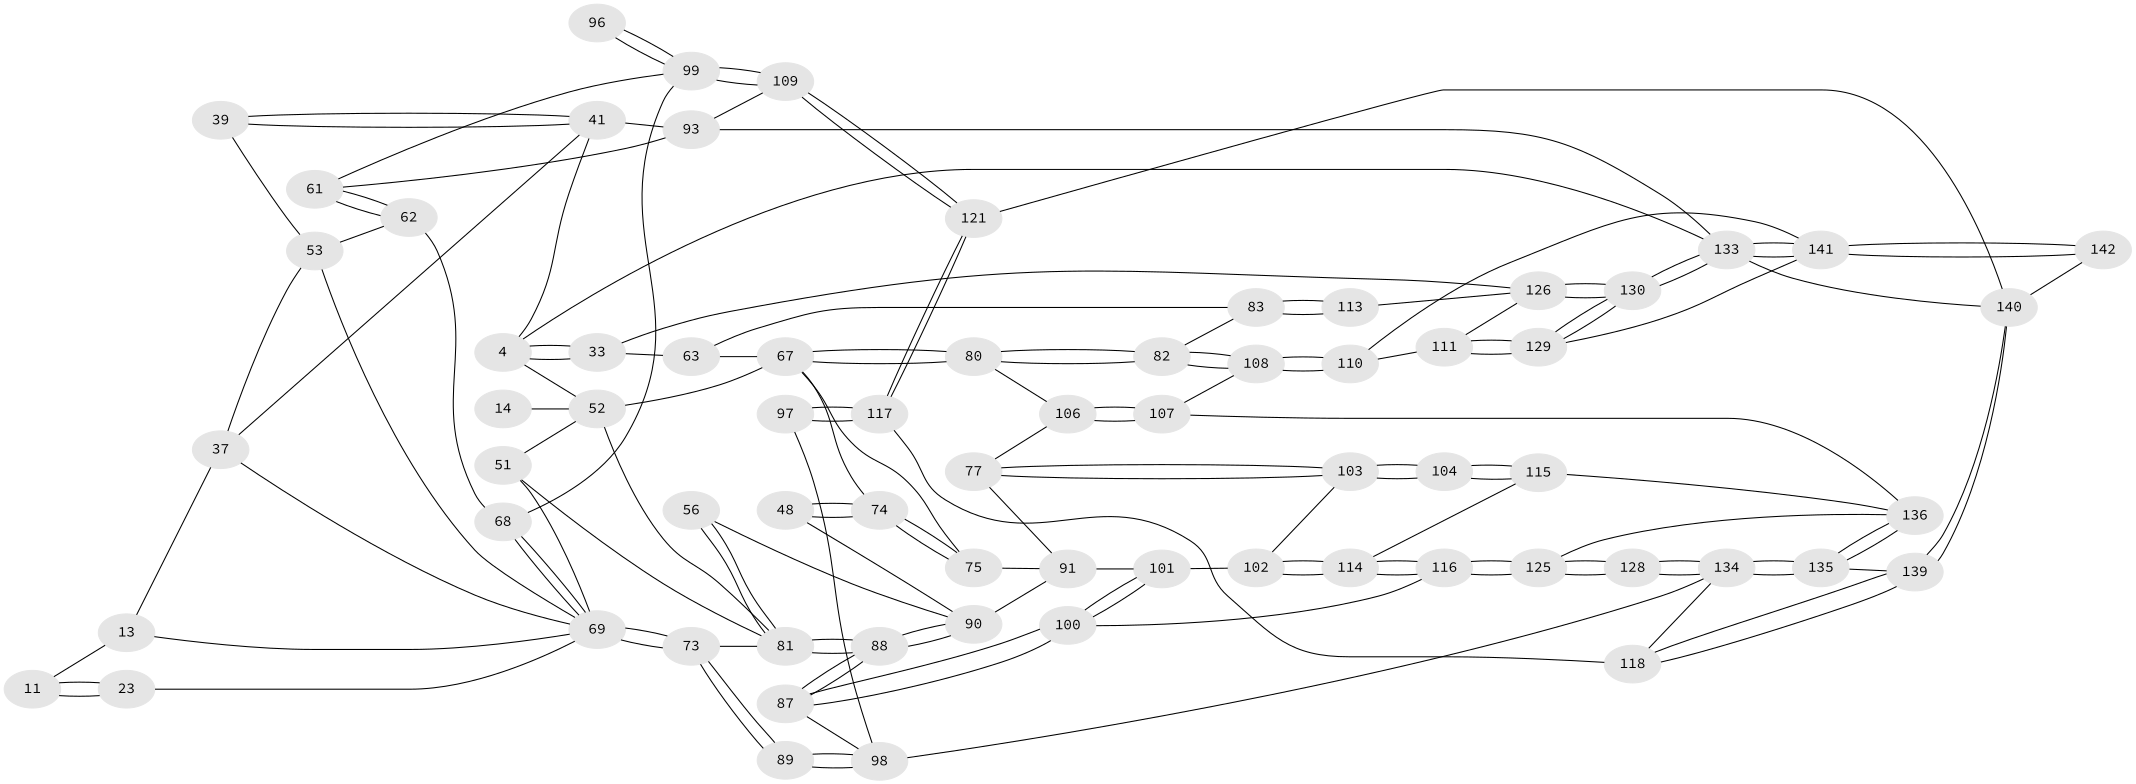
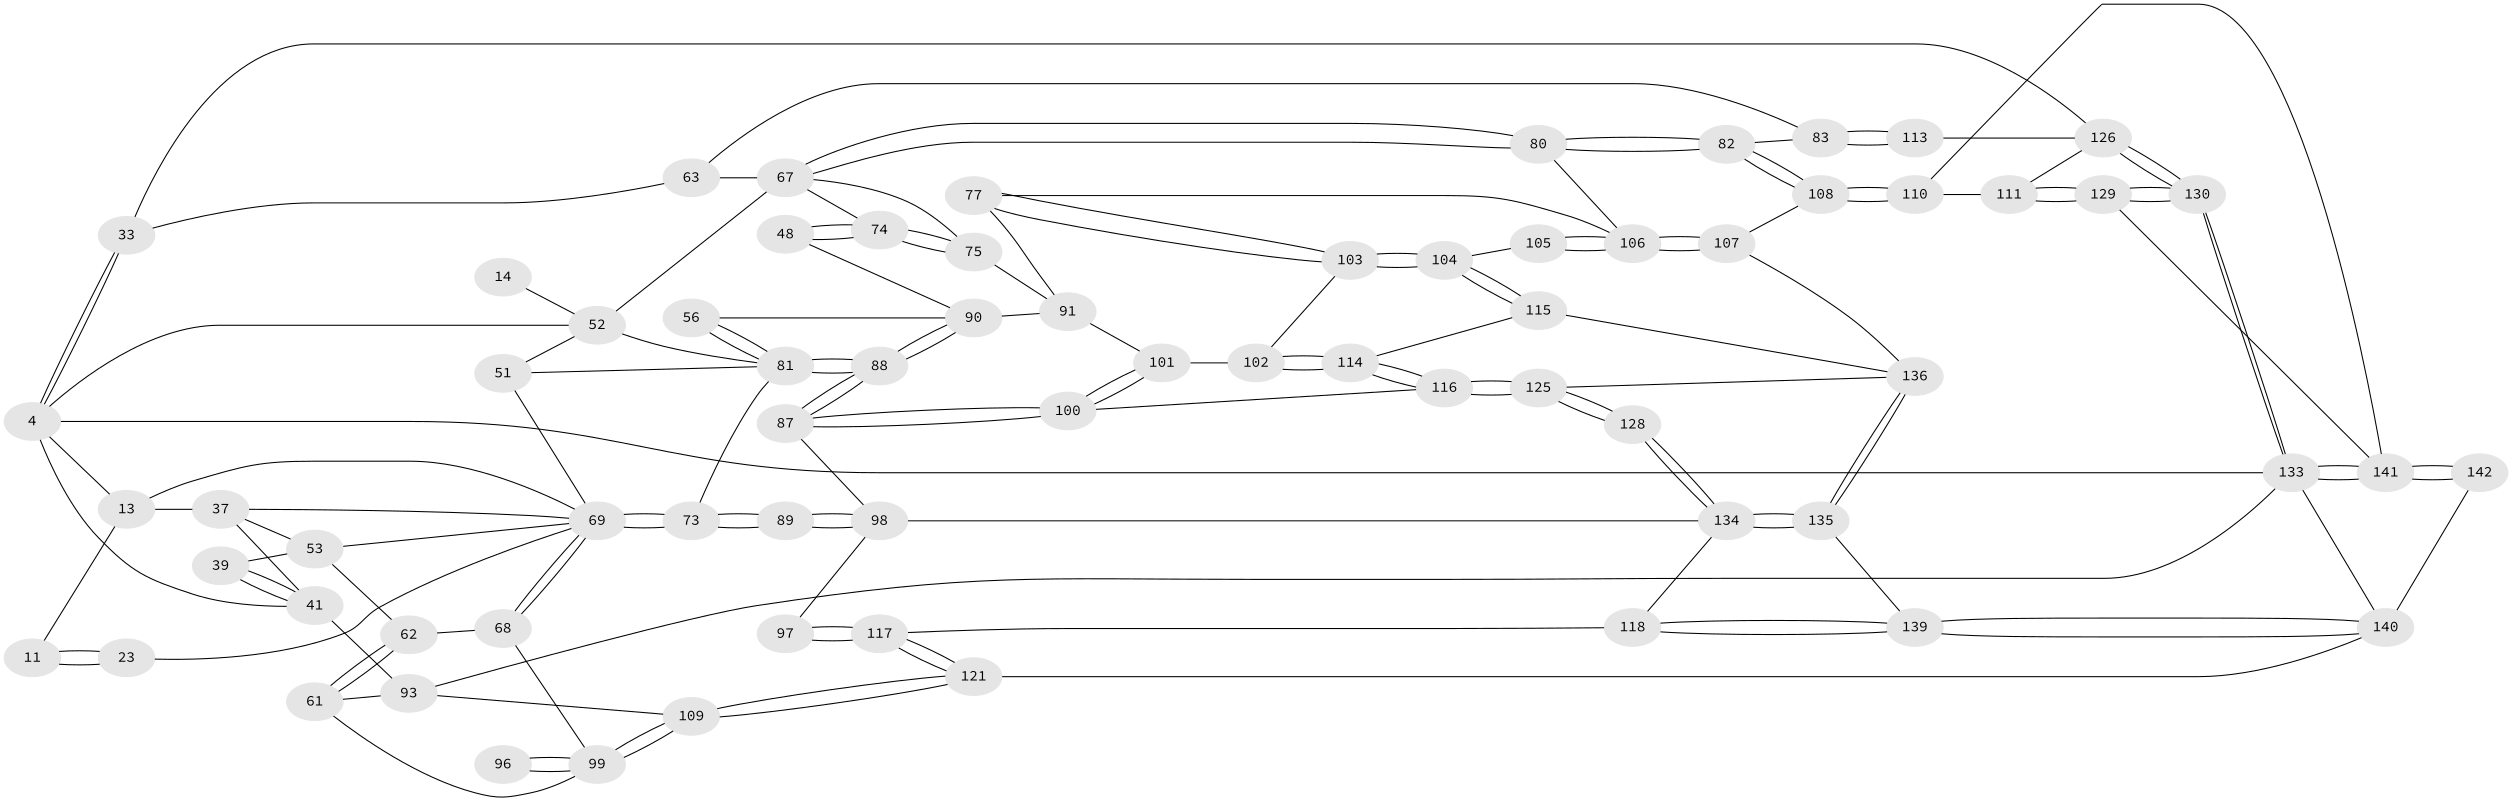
node "105": added
edge "4" -- "13": added
